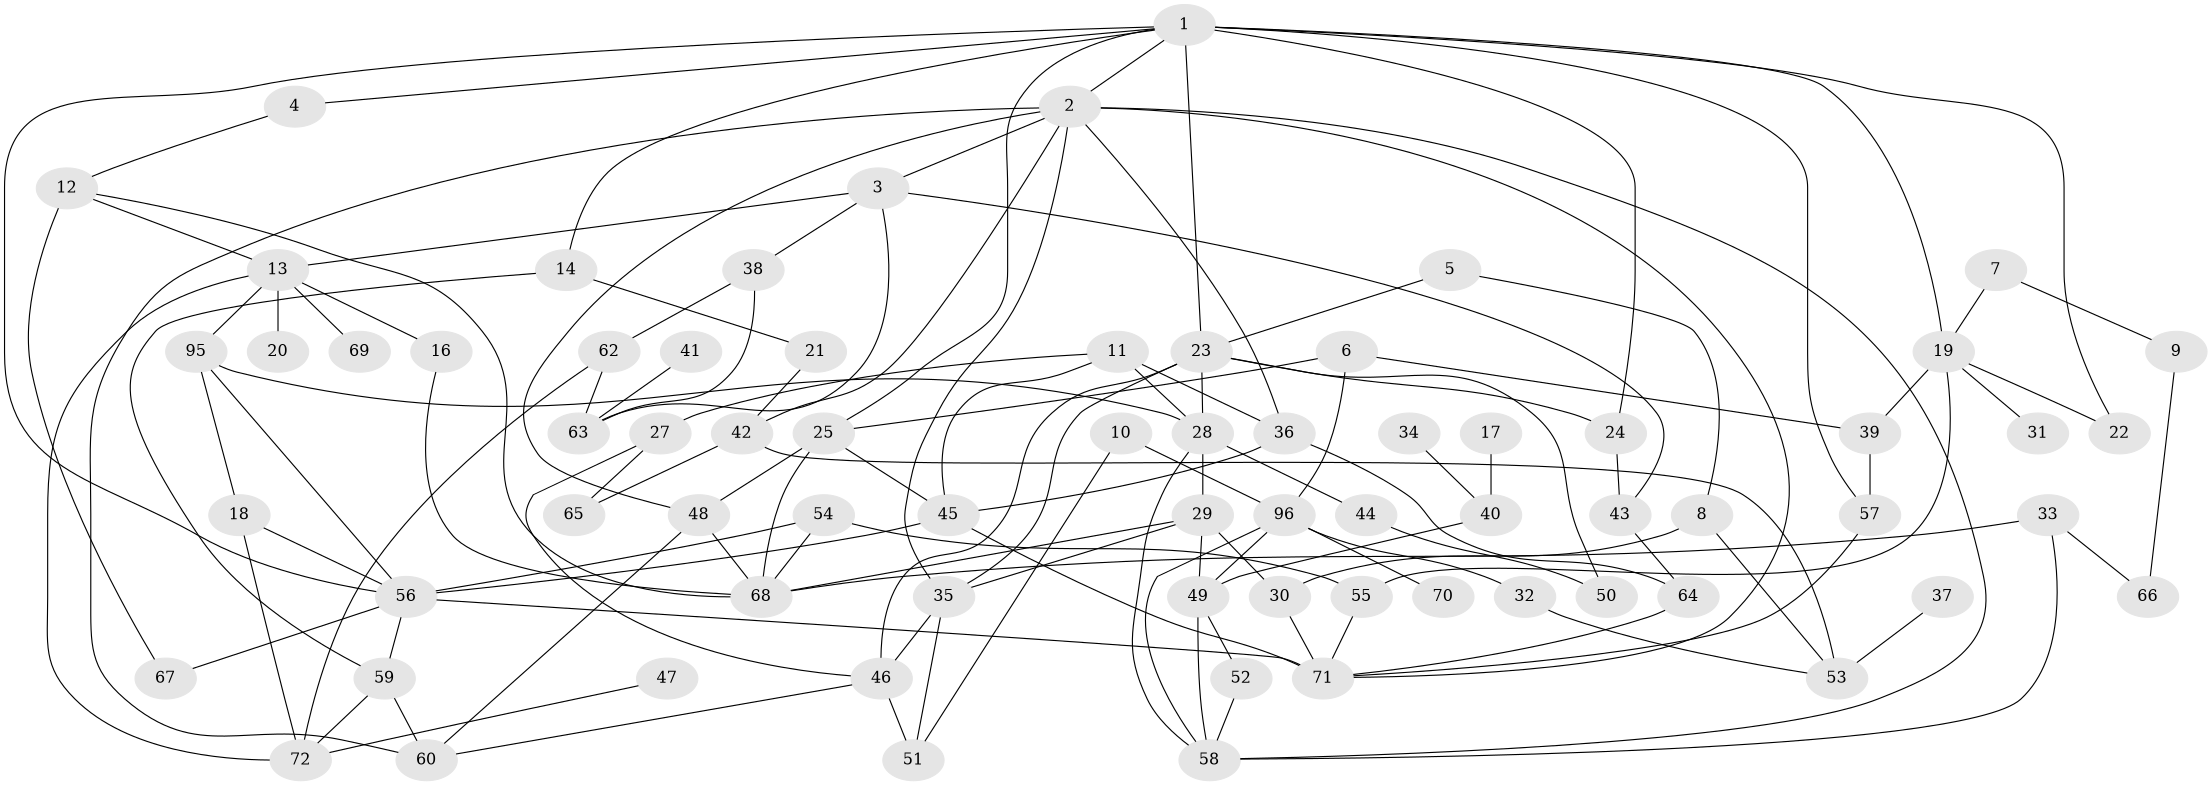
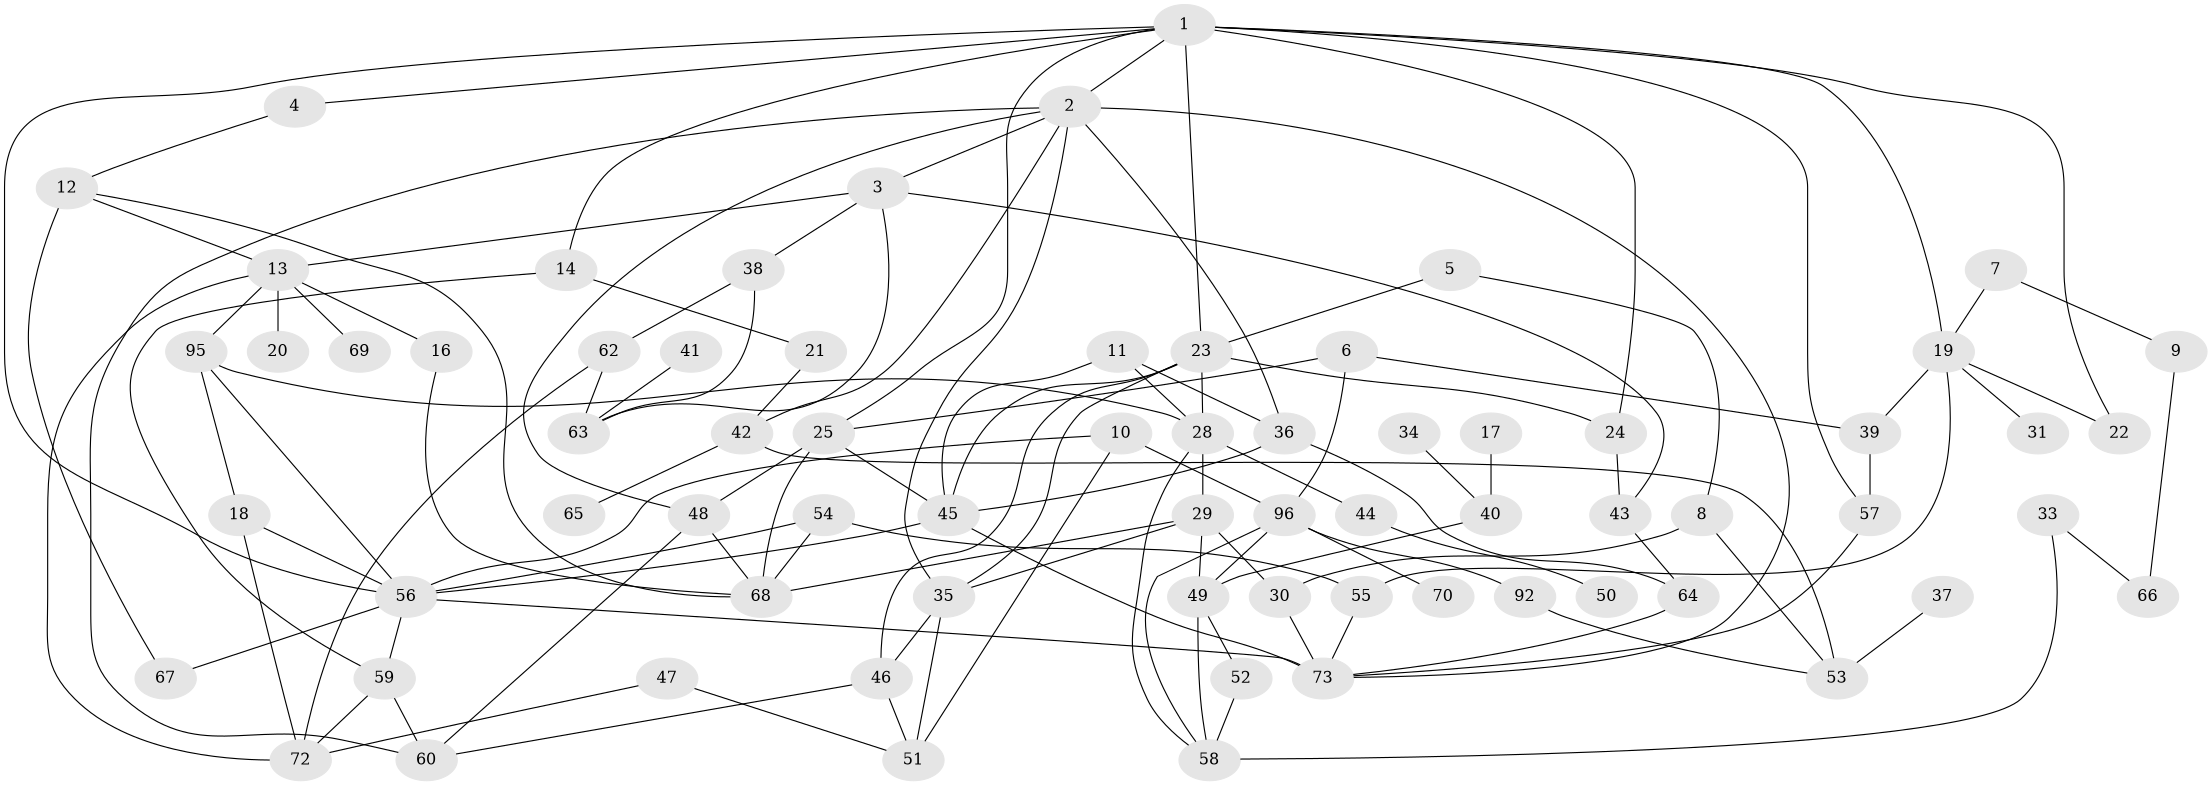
edge "23" -- "50": now "23" -- "45"
edge "2" -- "58": removed
node "27": removed
edge "10" -- "56": added
edge "33" -- "68": removed
node "32": label "32" -> "92"
node "71": label "71" -> "73"
edge "47" -- "51": added
